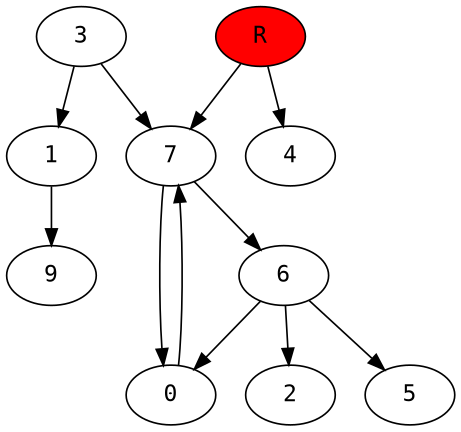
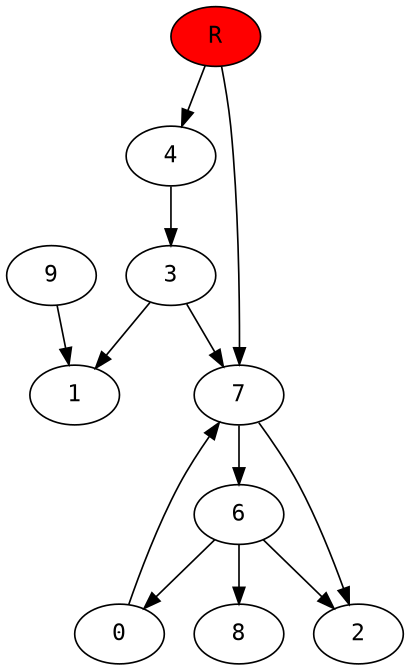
edge "1" -> "9": reversed
edge "4" -> "3": added
edge "7" -> "0": now "7" -> "2"
node "5": label "5" -> "8"
